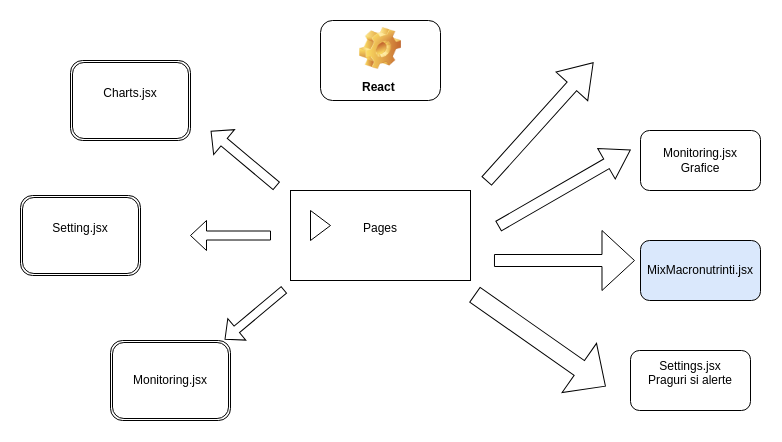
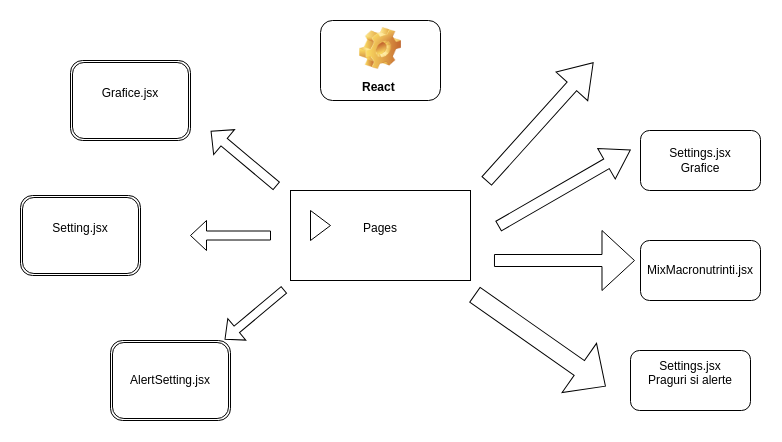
node "Charts.jsx": label "Charts.jsx" -> "Grafice.jsx"
node "Monitoring.jsx Grafice": label "Monitoring.jsx Grafice" -> "Settings.jsx Grafice"
node "MixMacronutrinti.jsx": fillcolor #dae8fc -> #ffffff
node "Monitoring.jsx": label "Monitoring.jsx" -> "AlertSetting.jsx"
